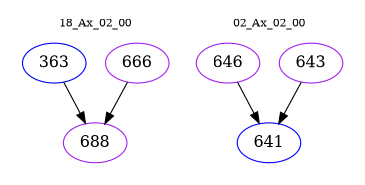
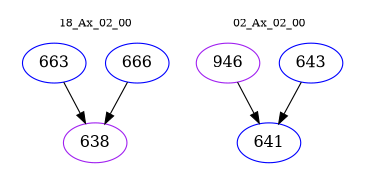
node "363": label "363" -> "663"
node "666": color purple -> blue
node "646": label "646" -> "946"
node "643": color purple -> blue
node "688": label "688" -> "638"
